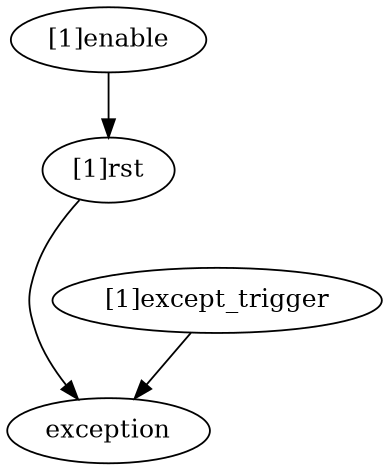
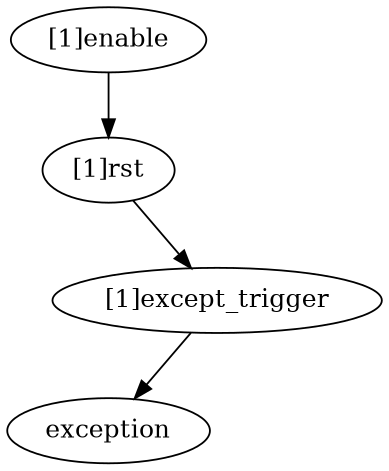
edge "[1]rst" -> "exception": now "[1]rst" -> "[1]except_trigger"
